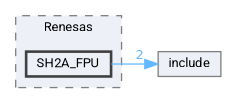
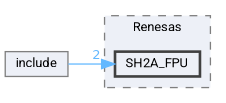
edge "SH2A_FPU" -> "include": reversed
